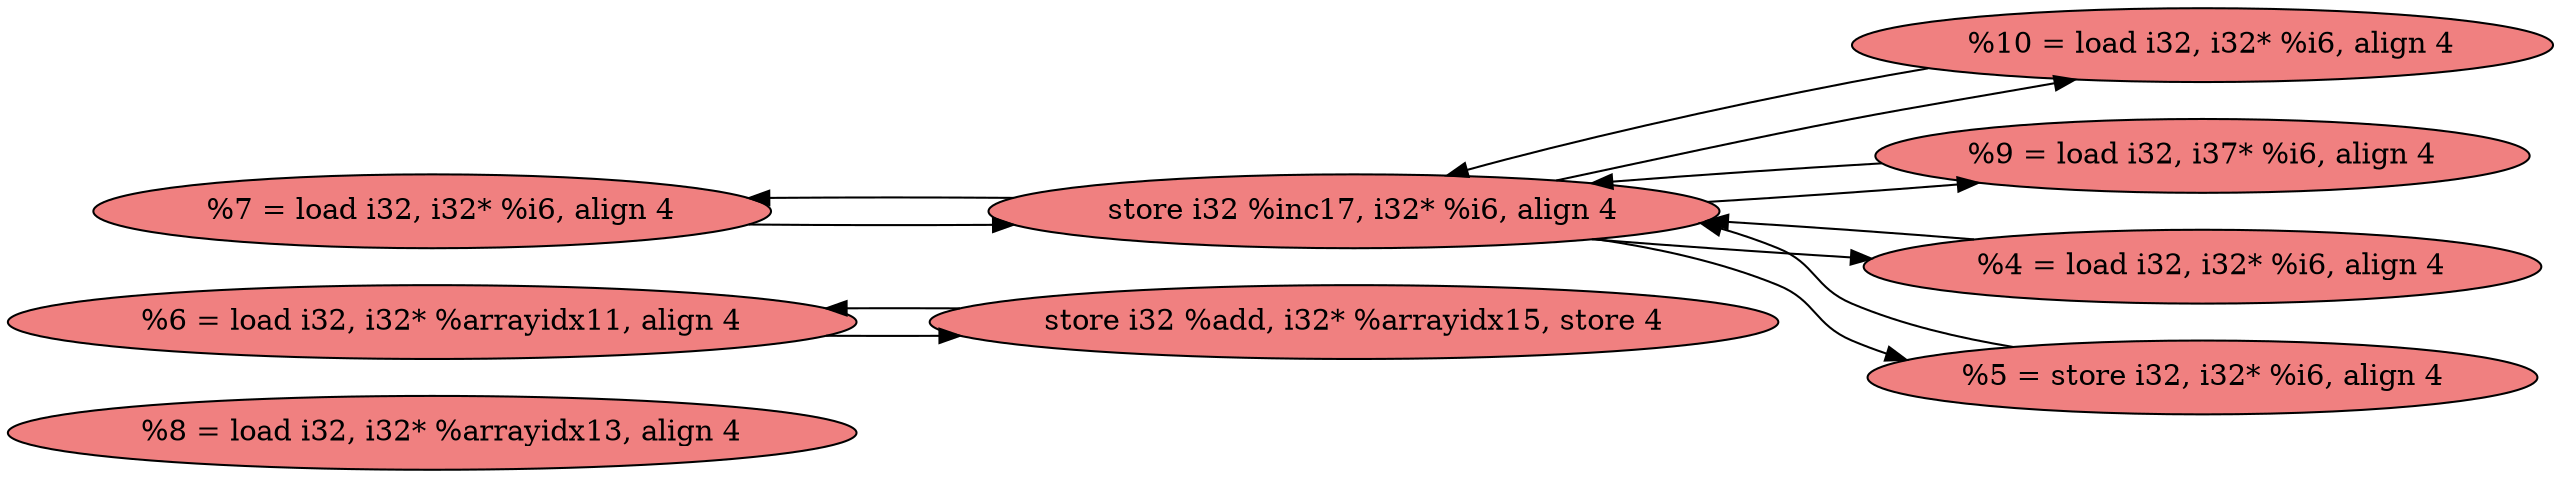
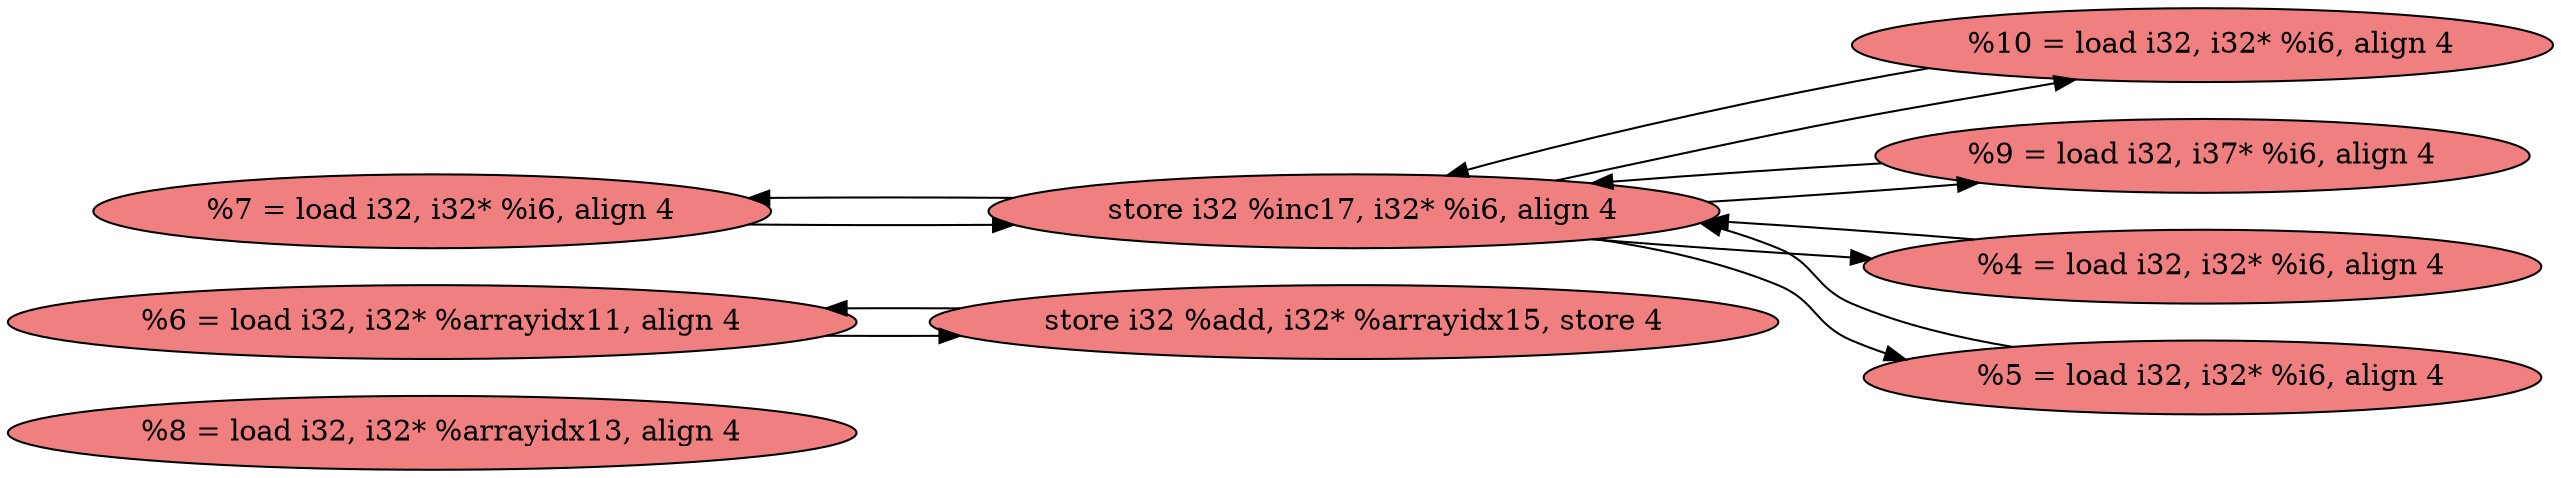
node "%5 = store i32, i32* %i6, align 4": label "%5 = store i32, i32* %i6, align 4" -> "%5 = load i32, i32* %i6, align 4"
